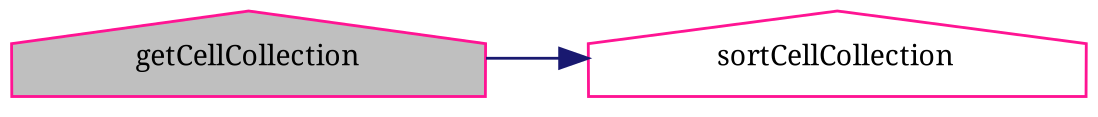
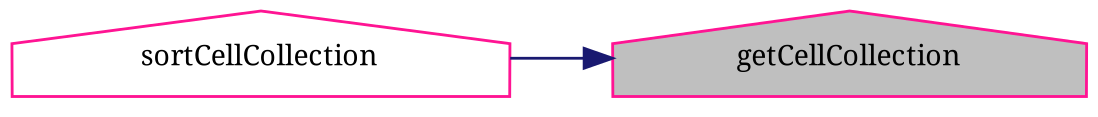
edge "getCellCollection" -> "sortCellCollection": reversed
